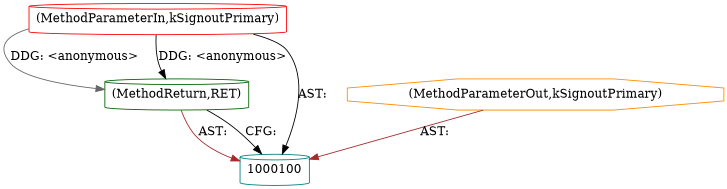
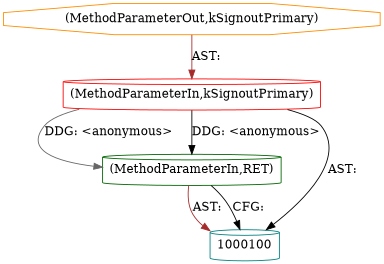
node "(MethodReturn,RET)": label "(MethodReturn,RET)" -> "(MethodParameterIn,RET)"
edge "(MethodParameterOut,kSignoutPrimary)" -> "1000100": now "(MethodParameterOut,kSignoutPrimary)" -> "(MethodParameterIn,kSignoutPrimary)"
